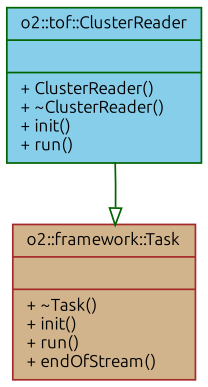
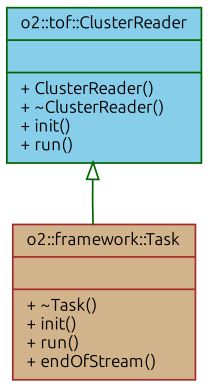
edge "o2::tof::ClusterReader" -> "o2::framework::Task": reversed
